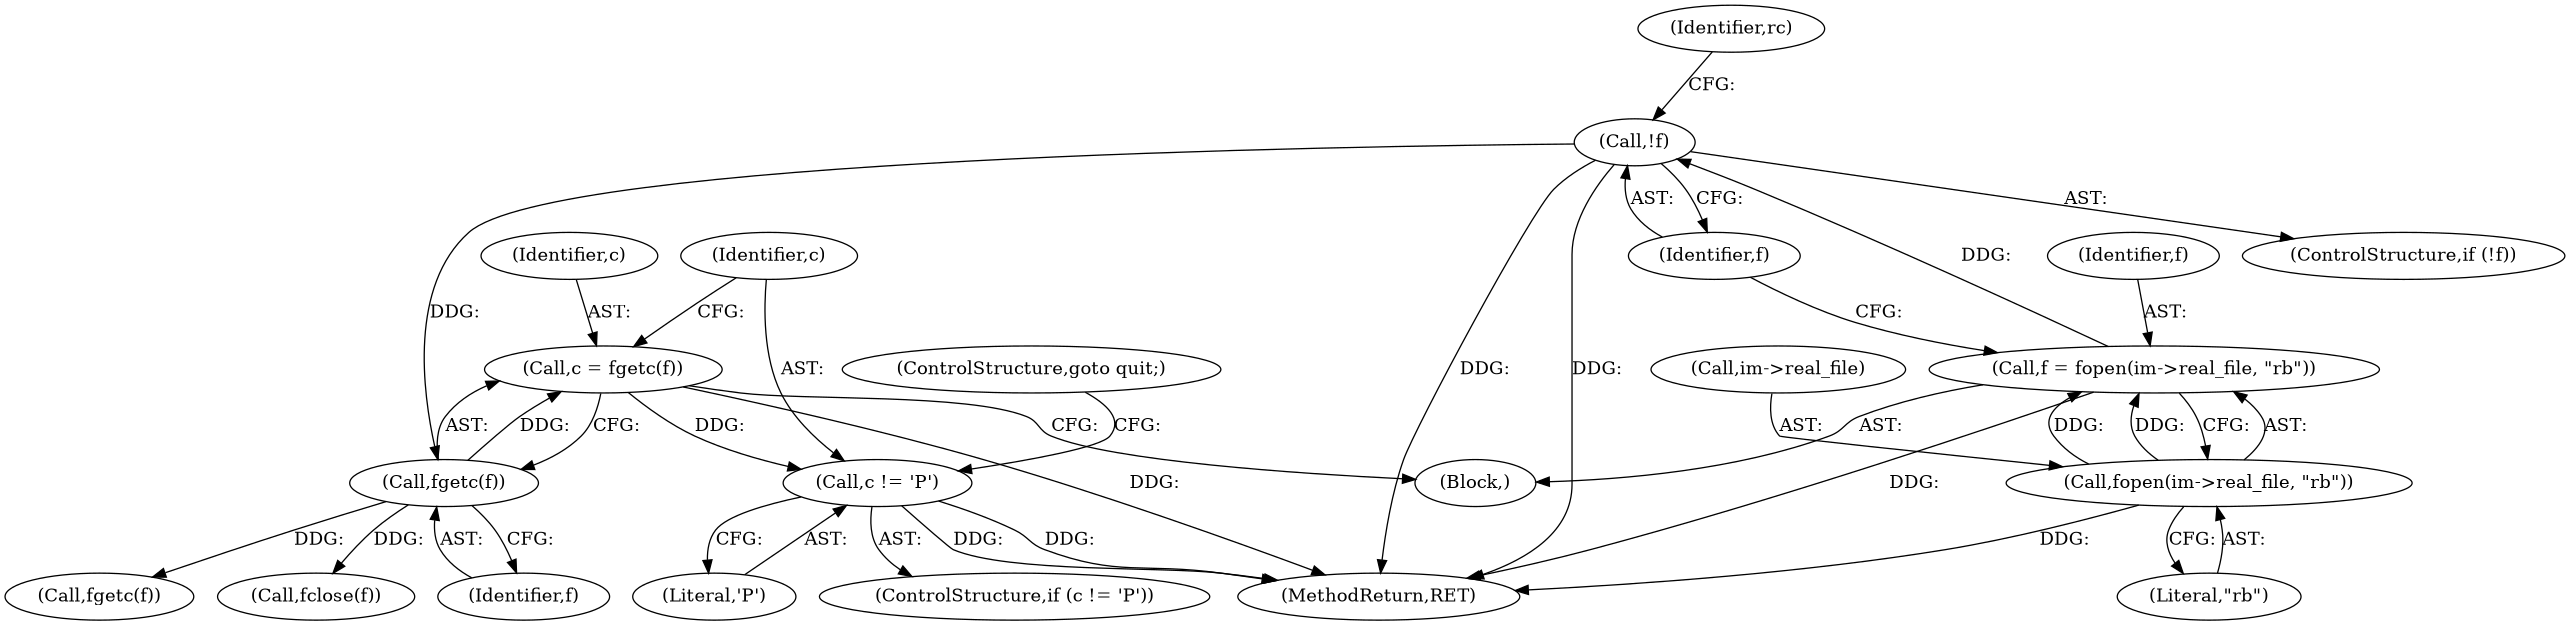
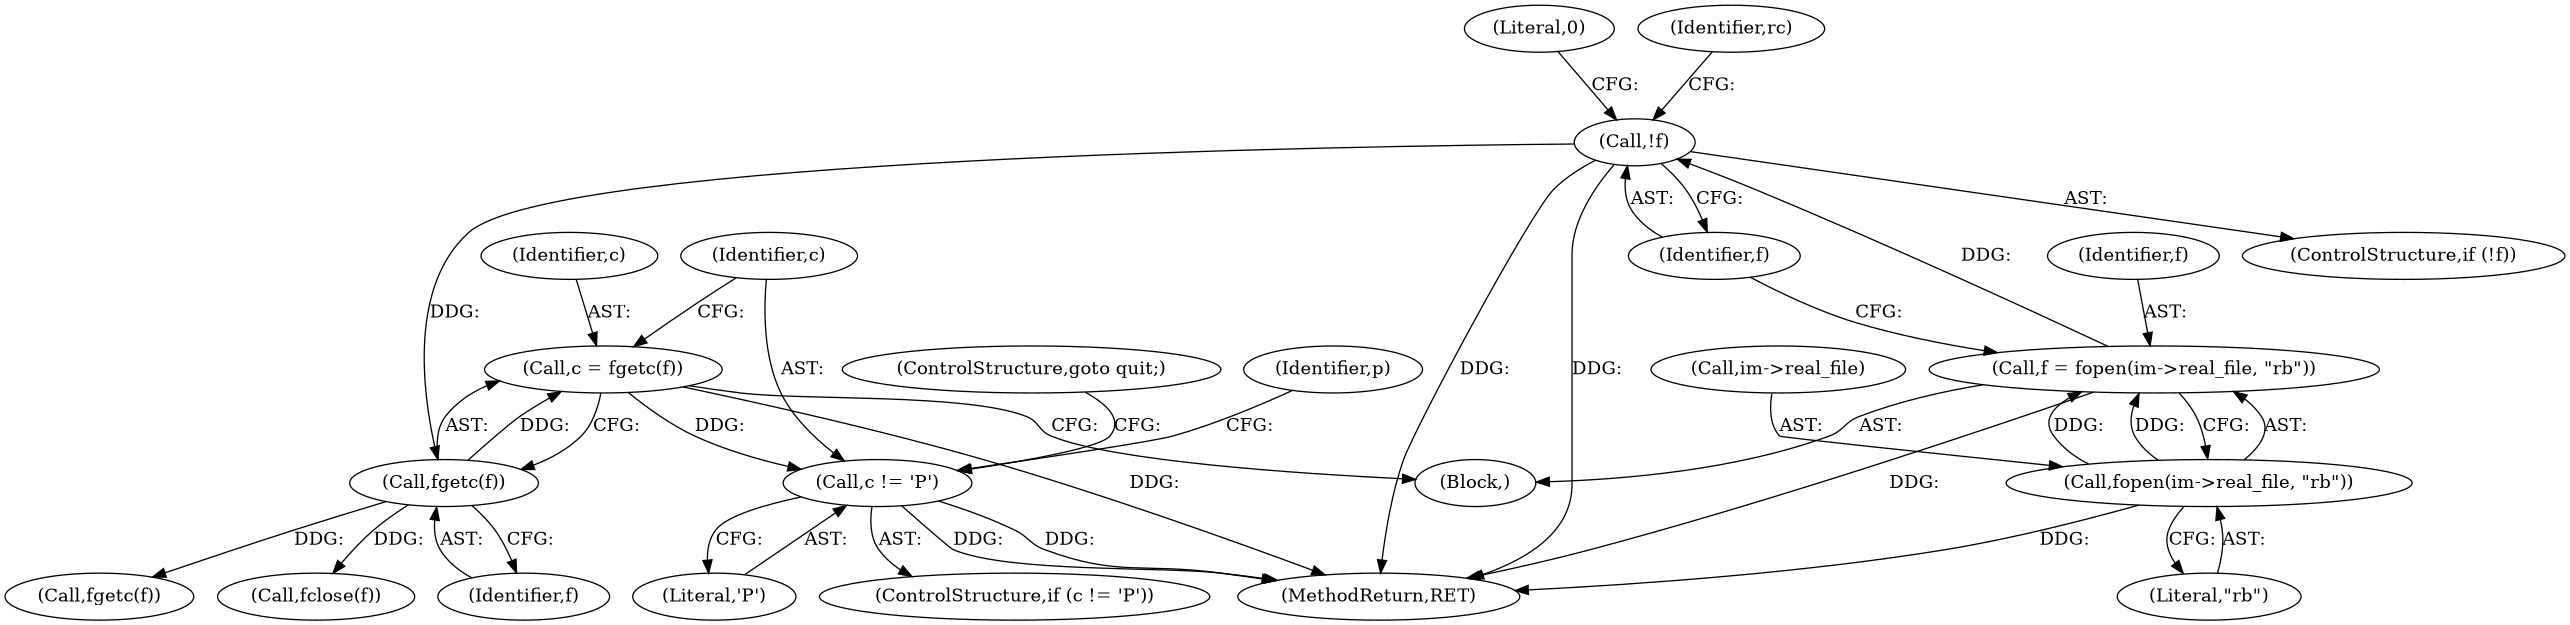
node "(Literal,0)": added
node "(Identifier,p)": added
